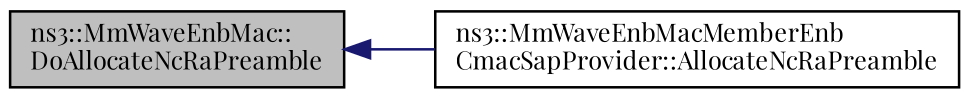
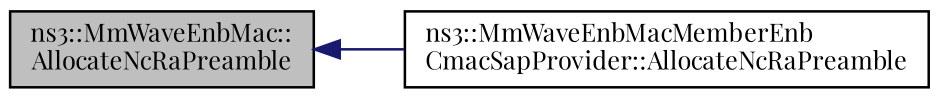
node "ns3::MmWaveEnbMac:: DoAllocateNcRaPreamble": label "ns3::MmWaveEnbMac:: DoAllocateNcRaPreamble" -> "ns3::MmWaveEnbMac:: AllocateNcRaPreamble"
